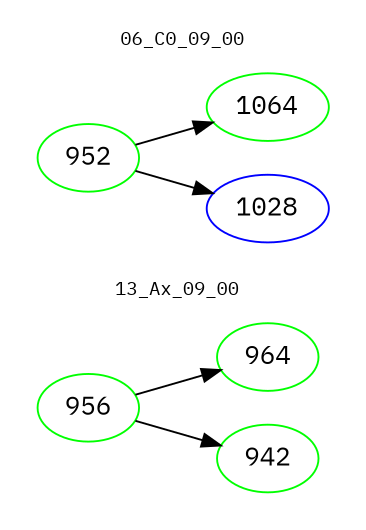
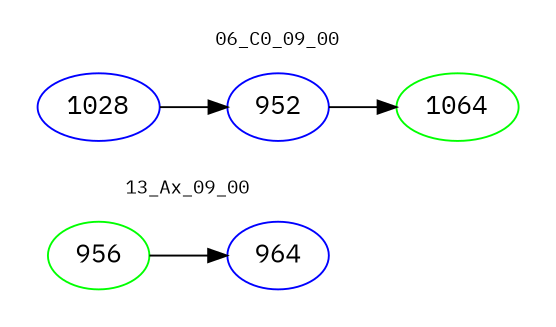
node "952": color green -> blue
edge "952" -> "1028": reversed
node "964": color green -> blue
node "942": removed
